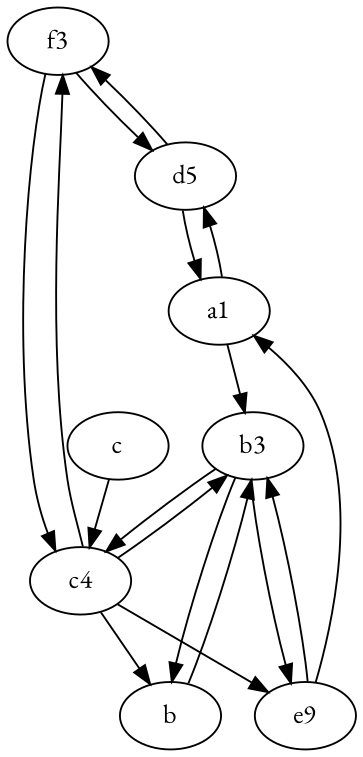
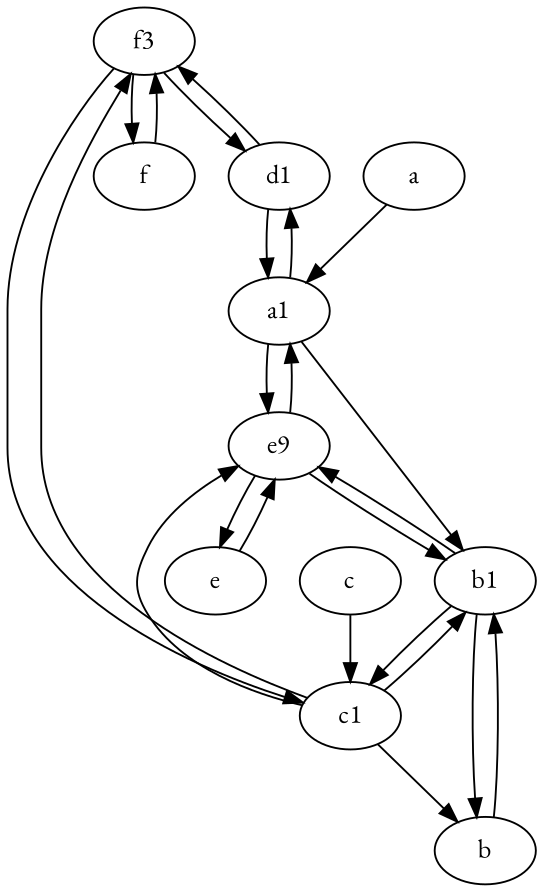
node "f": added
node "d5": label "d5" -> "d1"
node "a": added
edge "a1" -> "e9": added
node "b3": label "b3" -> "b1"
node "c4": label "c4" -> "c1"
node "e": added
